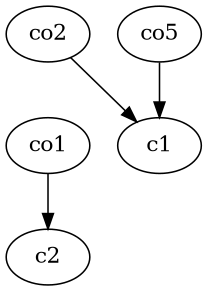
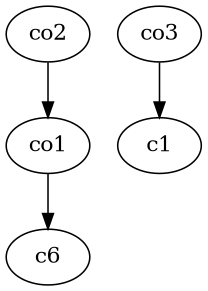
node "co5": label "co5" -> "co3"
edge "co2" -> "c1": now "co2" -> "co1"
node "c2": label "c2" -> "c6"
